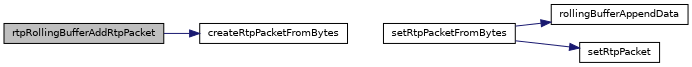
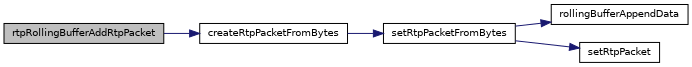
edge "createRtpPacketFromBytes" -> "setRtpPacketFromBytes": added
